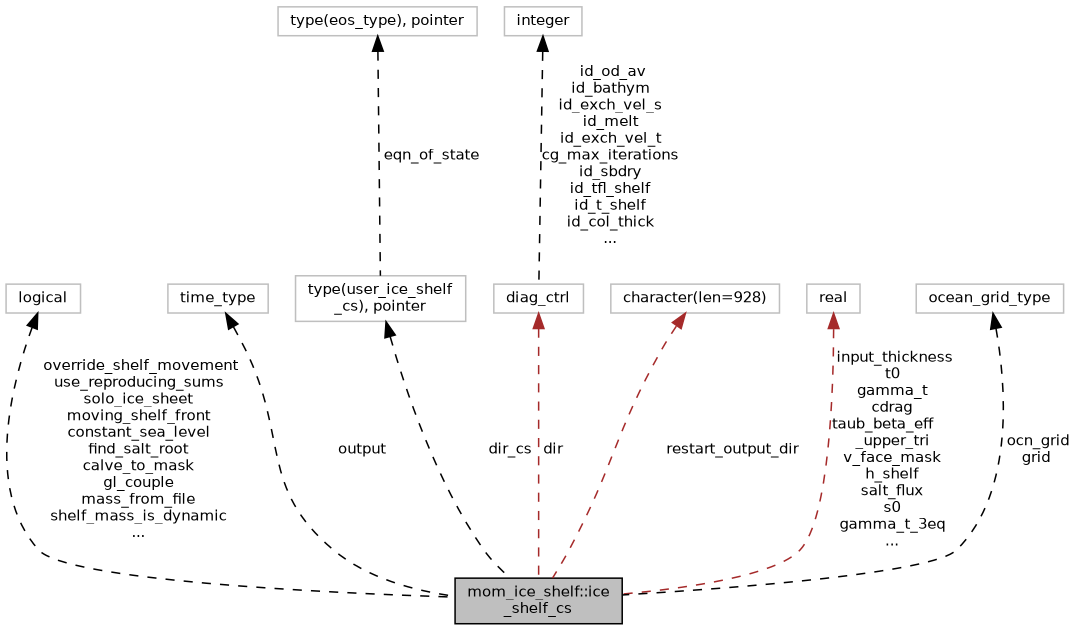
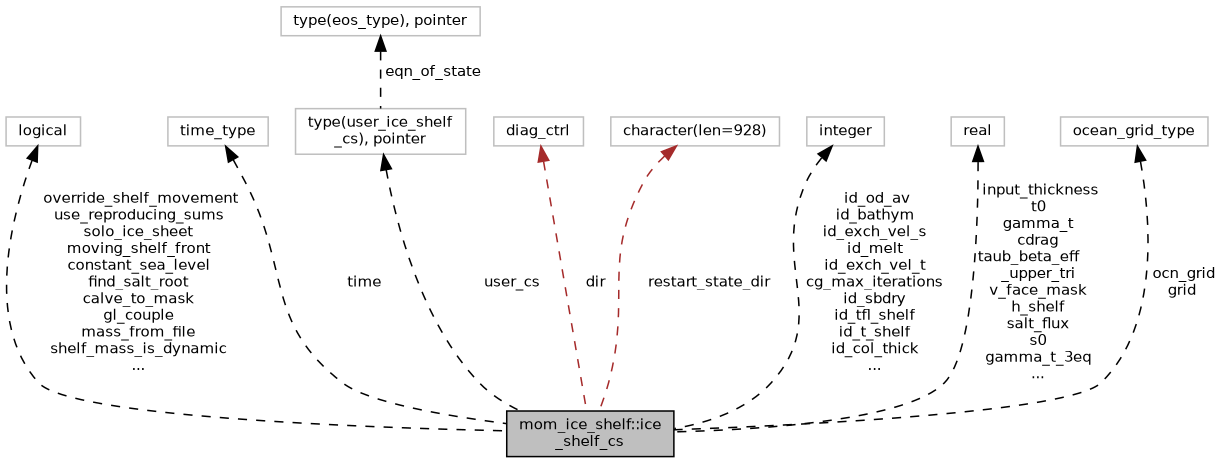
edge "diag_ctrl" -> "integer": now "mom_ice_shelf::ice _shelf_cs" -> "integer"
edge "mom_ice_shelf::ice _shelf_cs" -> "time_type": label " output" -> " time"
edge "mom_ice_shelf::ice _shelf_cs" -> "type(user_ice_shelf _cs), pointer": label " dir_cs" -> " user_cs"
edge "mom_ice_shelf::ice _shelf_cs" -> "character(len=928)": label " restart_output_dir" -> " restart_state_dir"
edge "mom_ice_shelf::ice _shelf_cs" -> "real": color brown -> black
